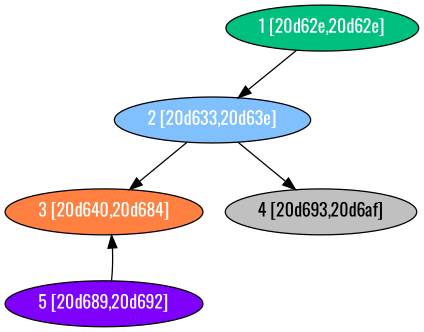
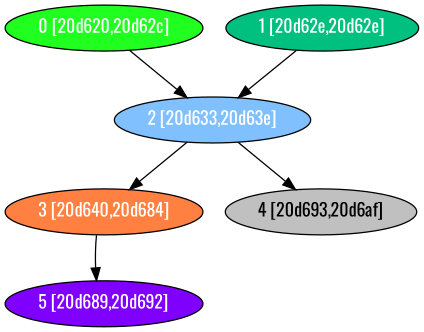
node "0 [20d620,20d62c]": added
edge "5 [20d689,20d692]" -> "3 [20d640,20d684]": reversed
